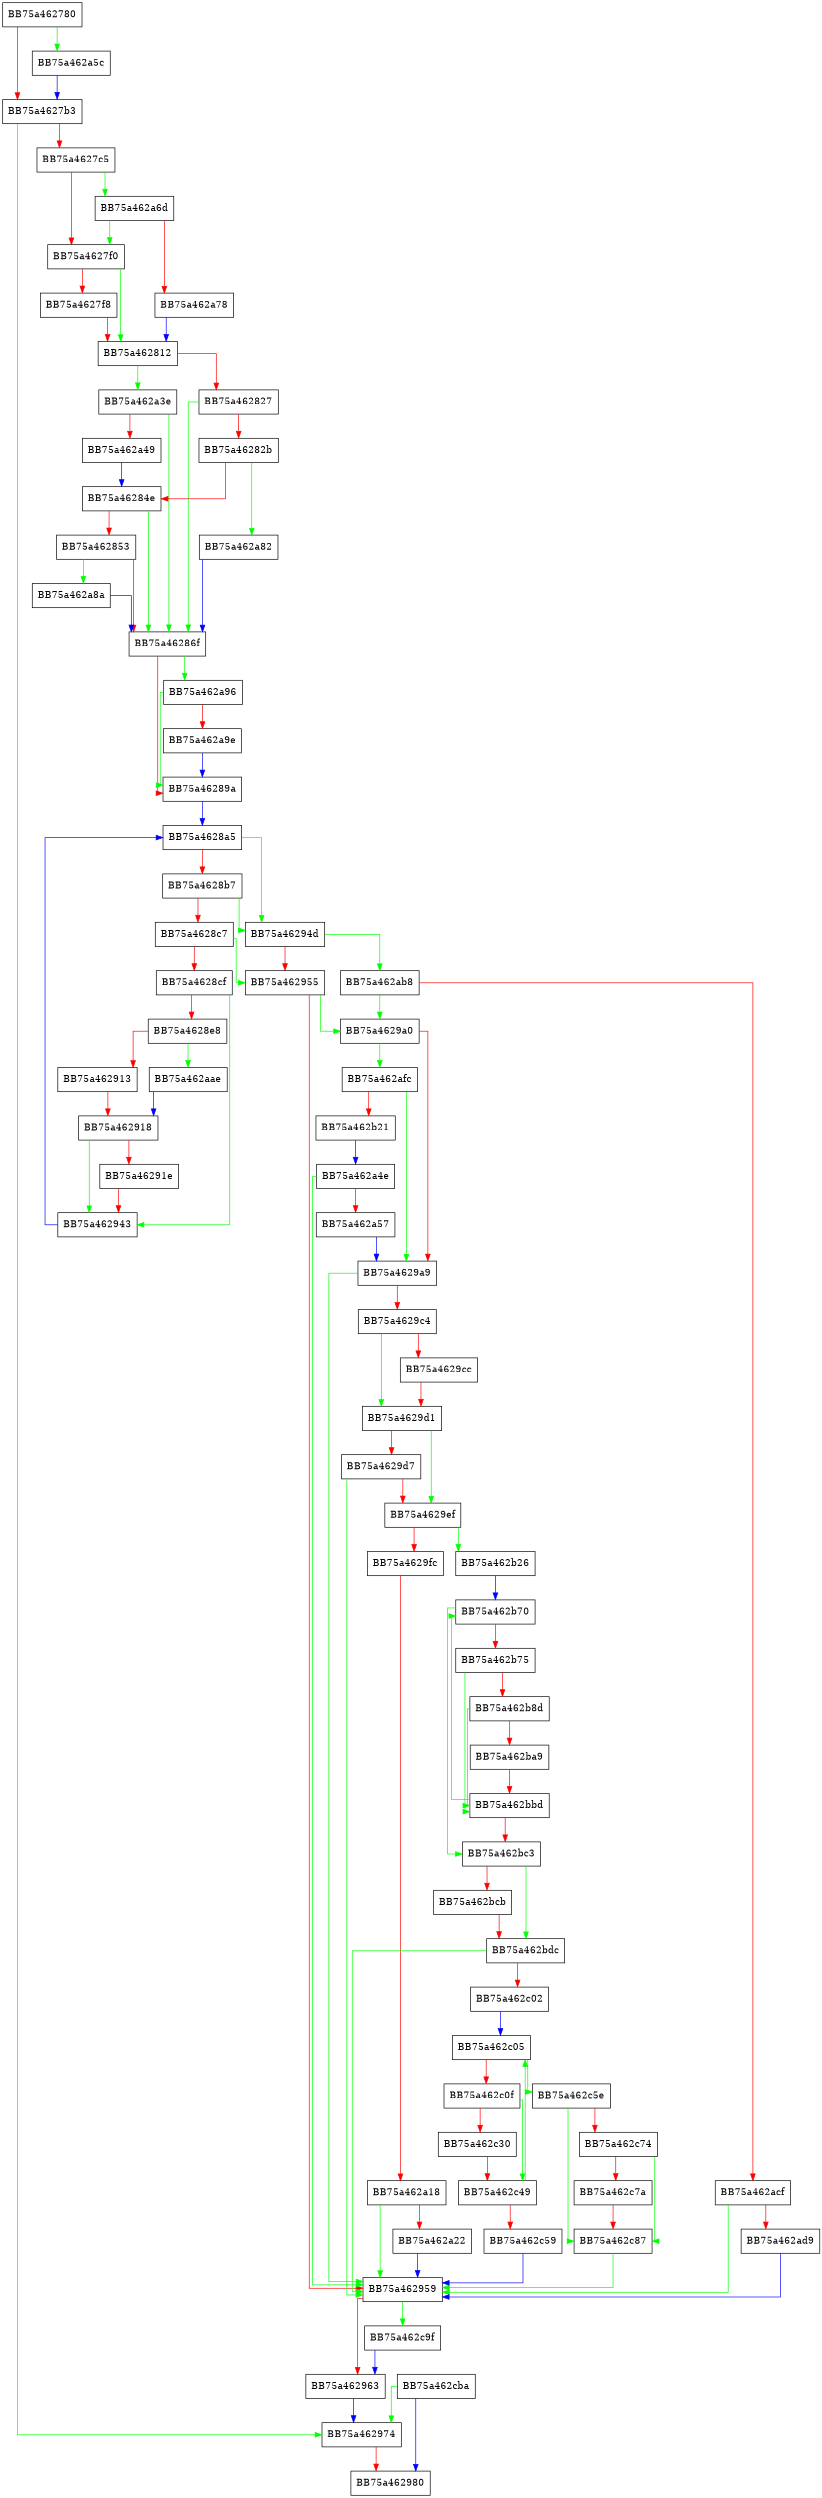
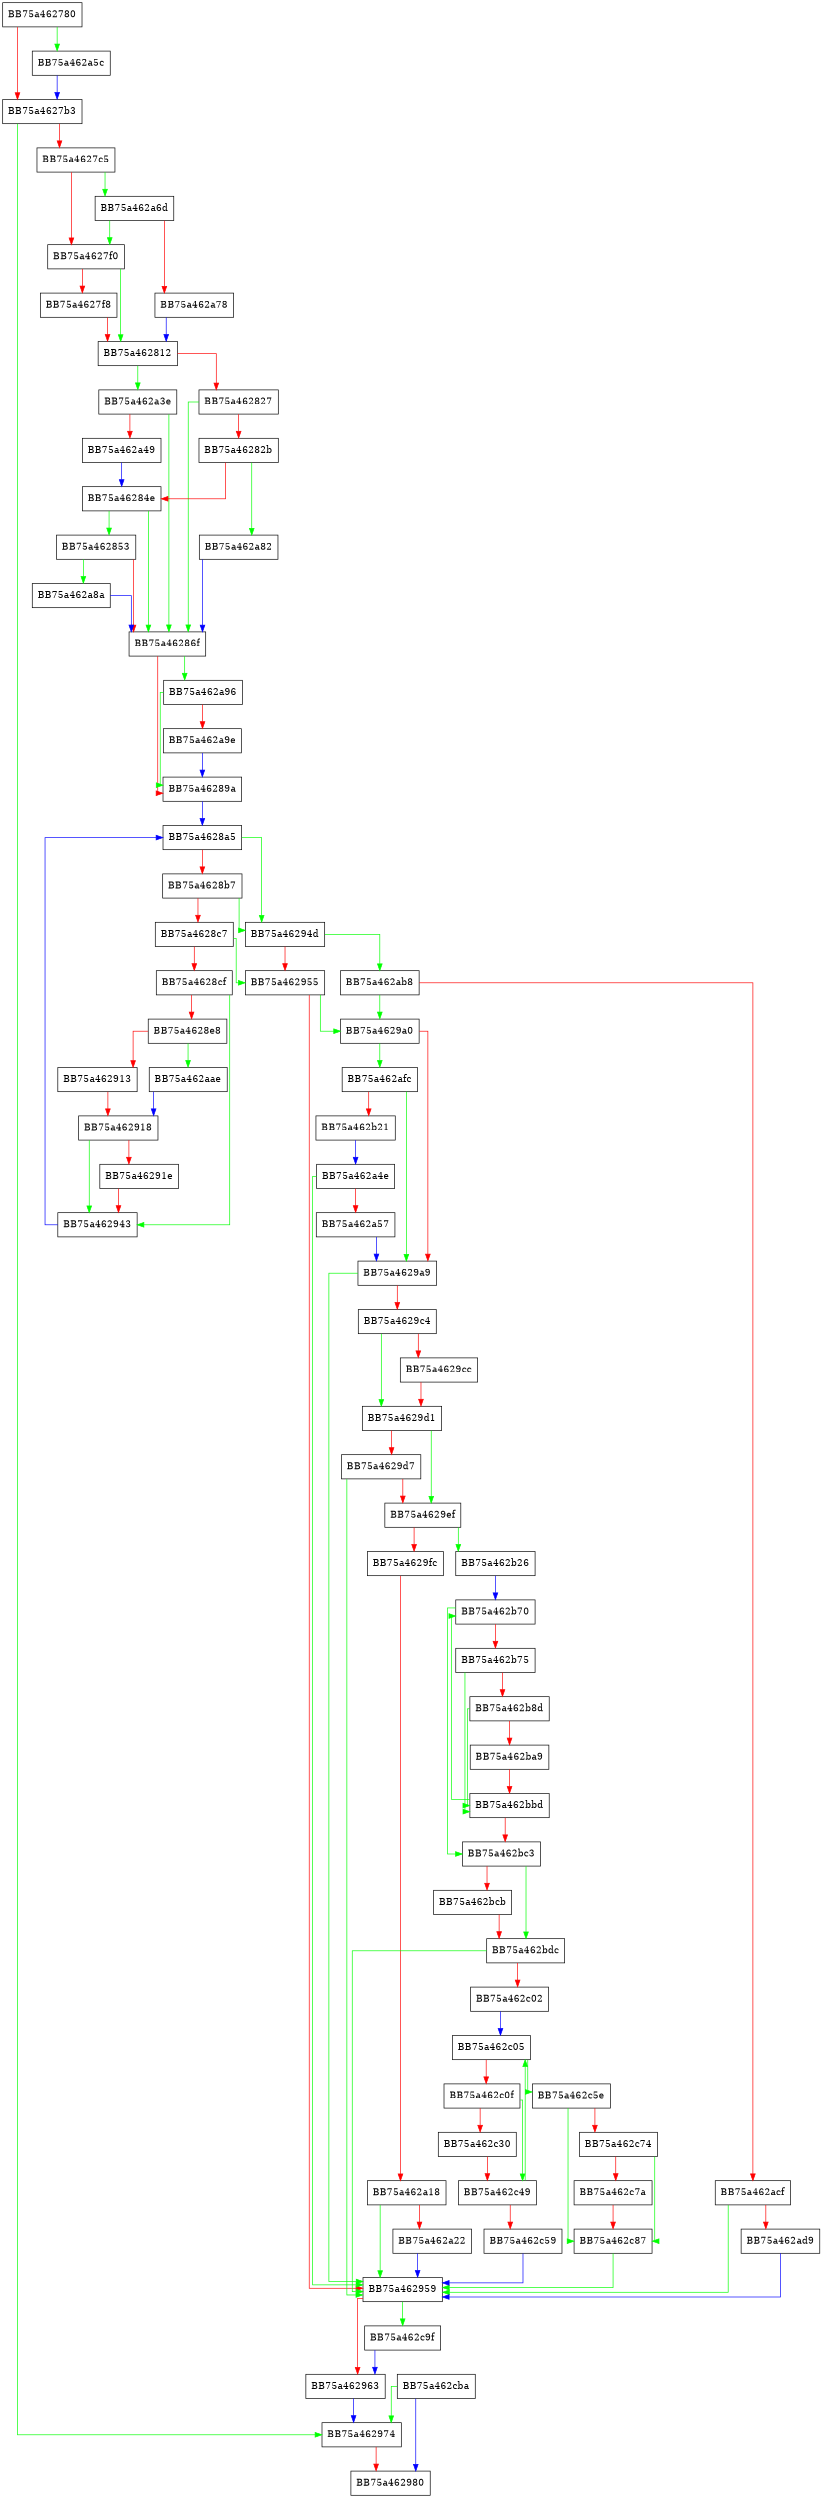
edge "BB75a46284e" -> "BB75a462853": color red -> green
